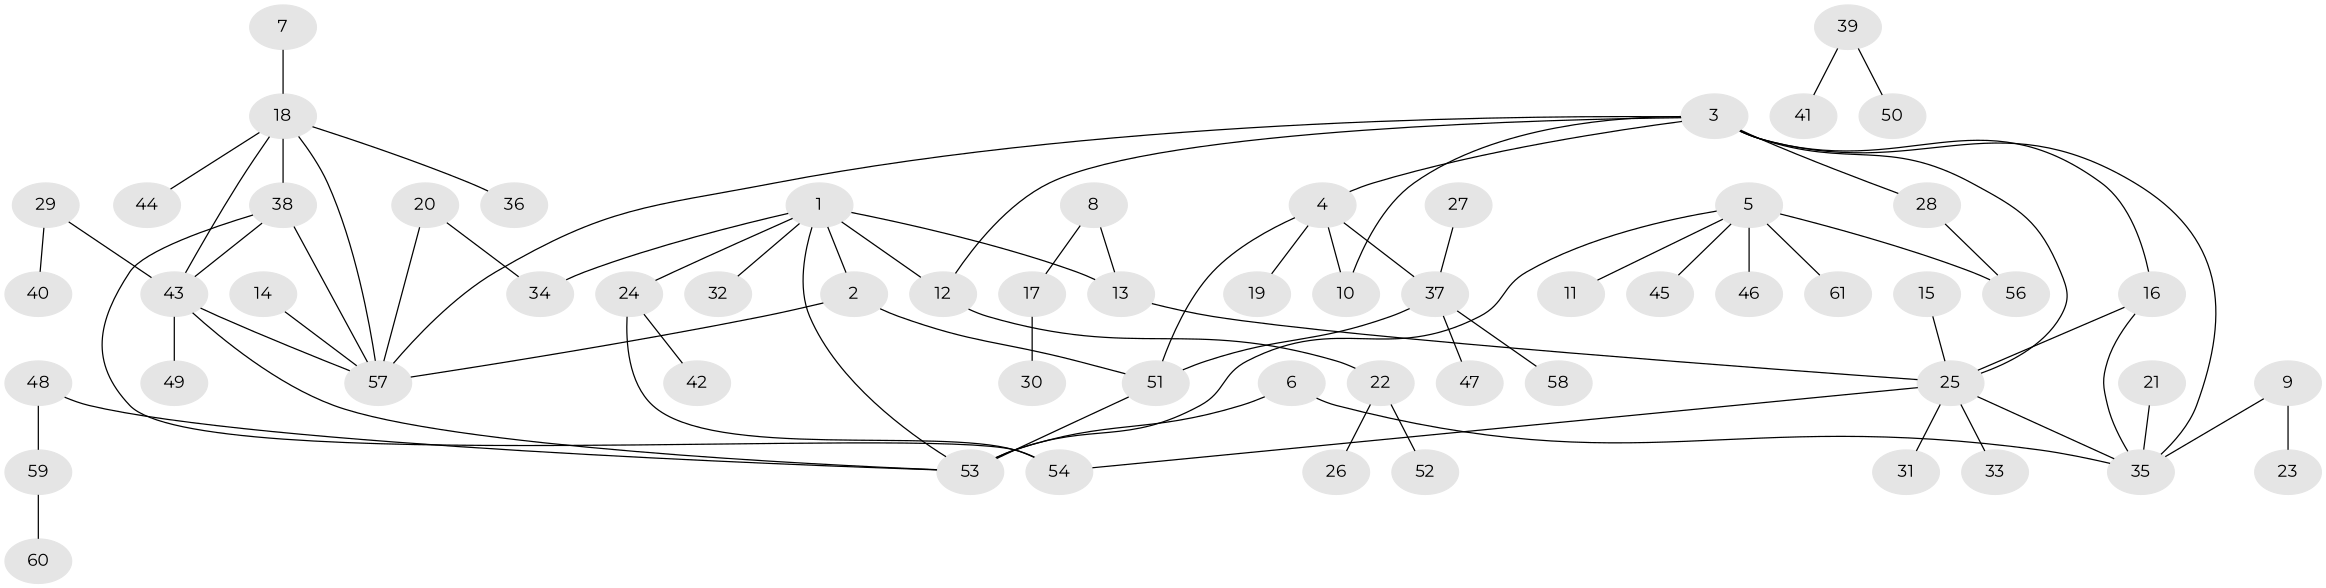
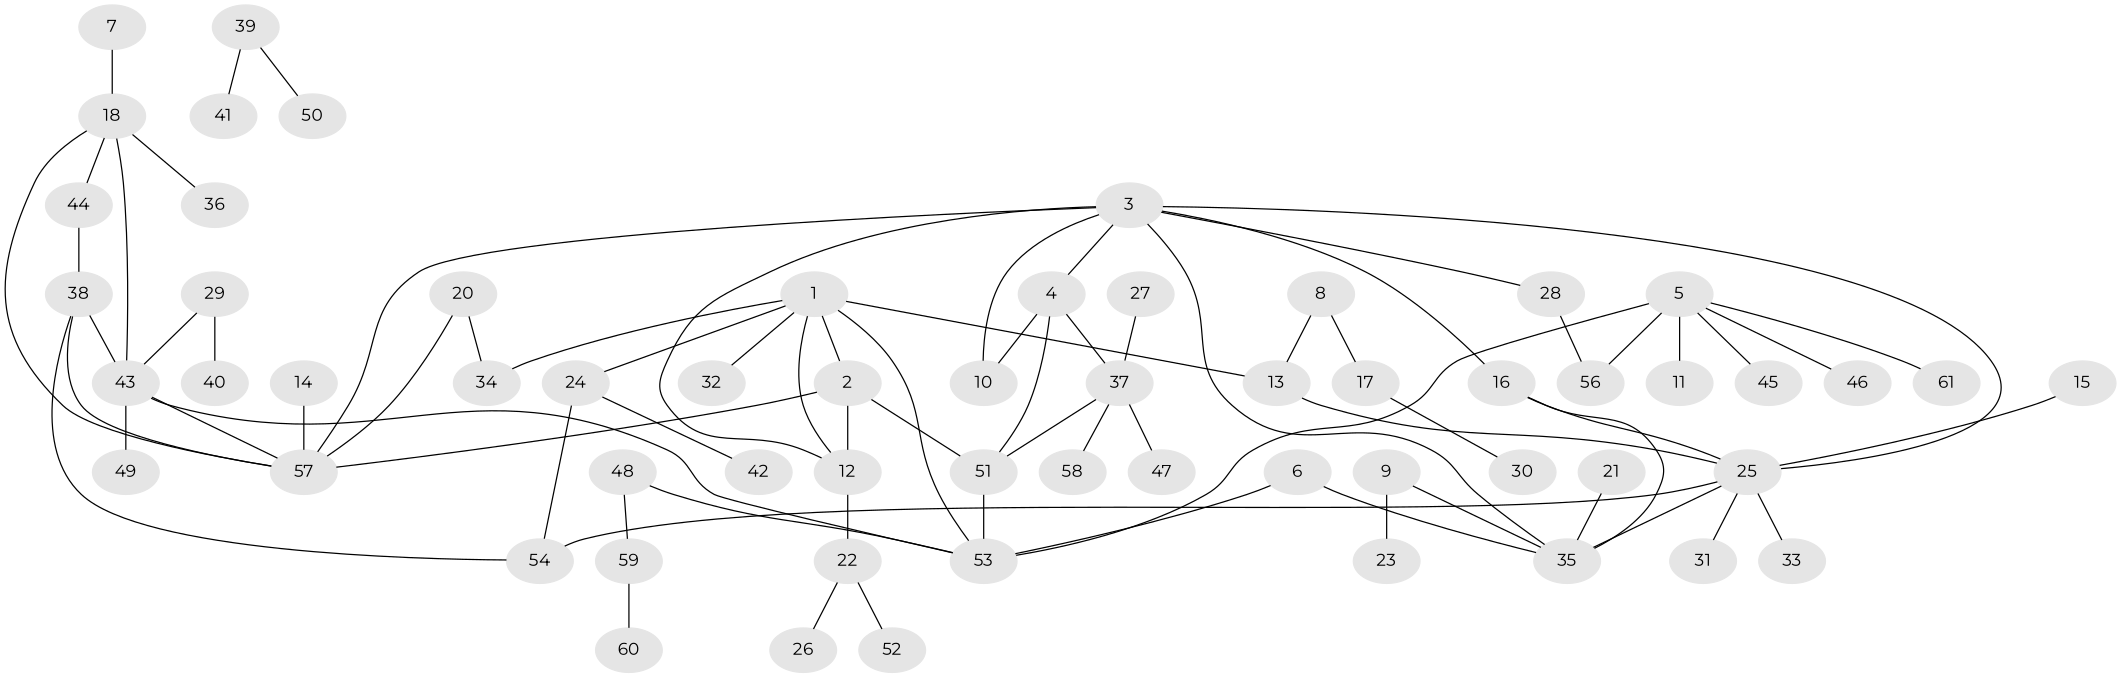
edge "18" -- "38": now "44" -- "38"
node "19": removed
edge "2" -- "12": added
